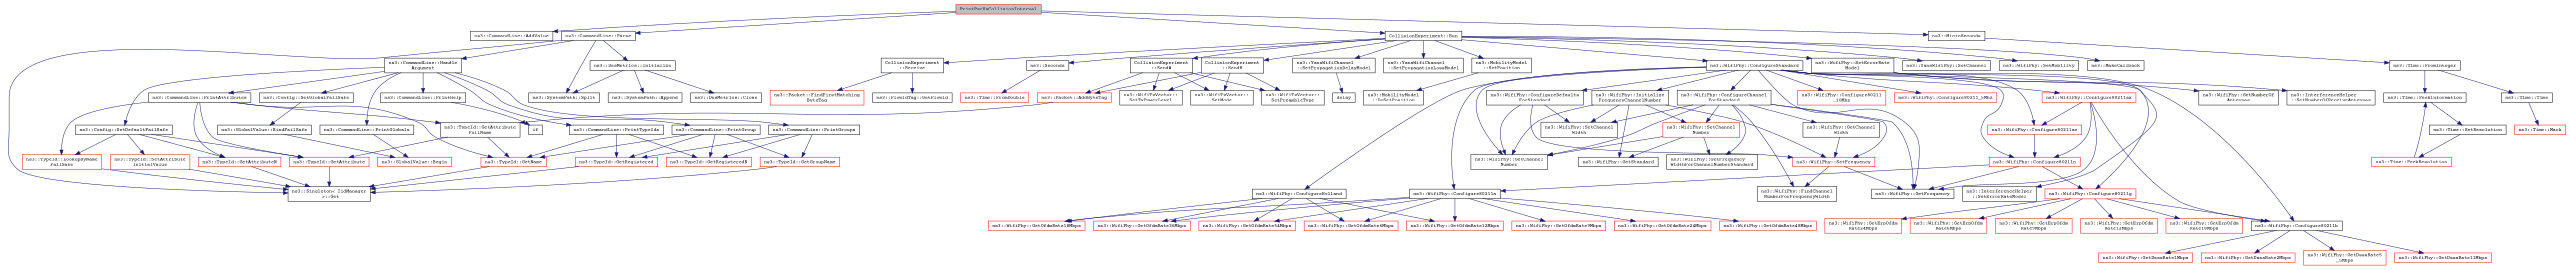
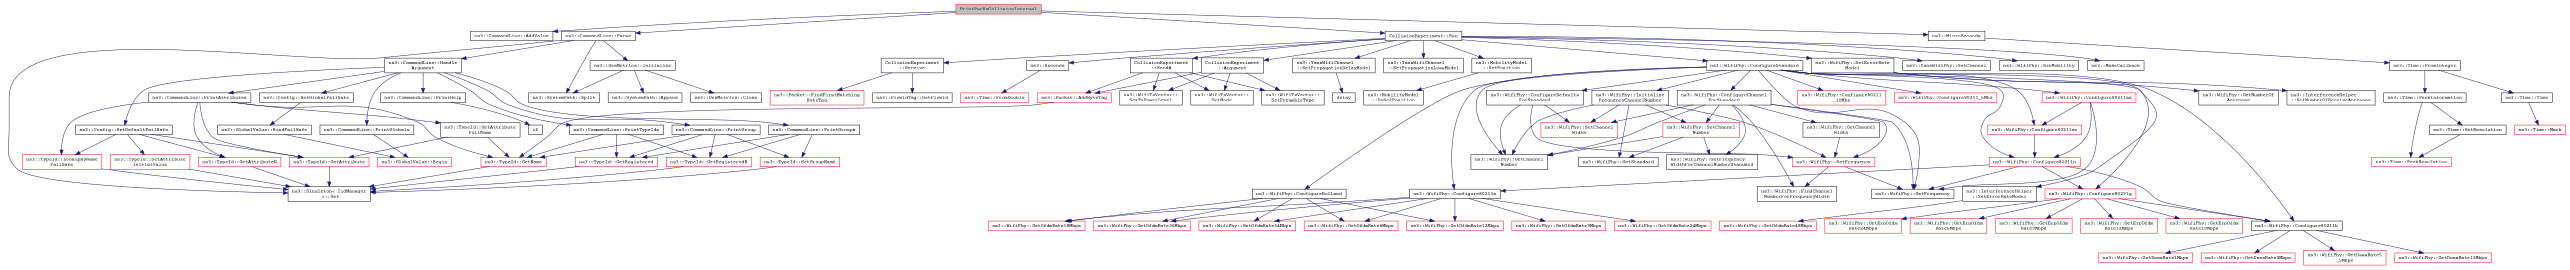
node "CollisionExperiment ::SendB": label "CollisionExperiment ::SendB" -> "CollisionExperiment ::Argument"
edge "ns3::Packet::AddByteTag" -> "ns3::TypeId::GetAttribute FullName": now "ns3::Packet::AddByteTag" -> "ns3::TypeId::GetName"
node "ns3::WifiPhy::SetChannel Width": color black -> red
edge "ns3::Time::PeekResolution" -> "ns3::Time::PeekInformation": reversed
edge "ns3::TypeId::GetRegisteredN" -> "ns3::Singleton< IidManager >::Get": added
edge "ns3::WifiPhy::Configure80211ax" -> "ns3::WifiPhy::Configure80211b": now "ns3::WifiPhy::Configure80211n" -> "ns3::WifiPhy::Configure80211b"
node "ns3::WifiPhy::Configure80211g": label "ns3::WifiPhy::Configure80211g" -> "ns3::WifiPhy::Configure80291g"
edge "ns3::WifiPhy::Configure80211a" -> "ns3::WifiPhy::GetOfdmRate48Mbps": now "ns3::InterferenceHelper ::SetErrorRateModel" -> "ns3::WifiPhy::GetOfdmRate48Mbps"
